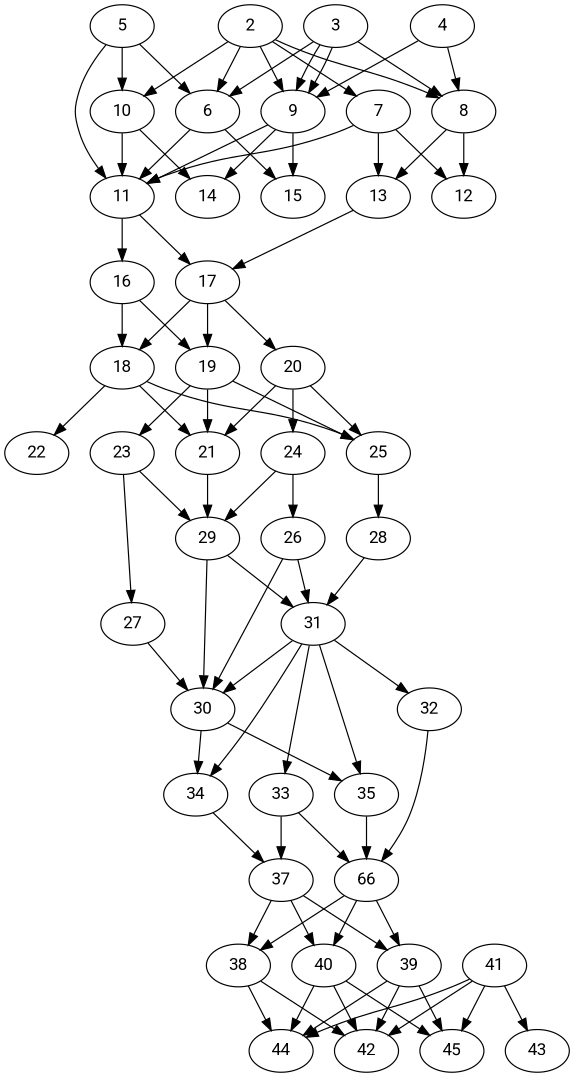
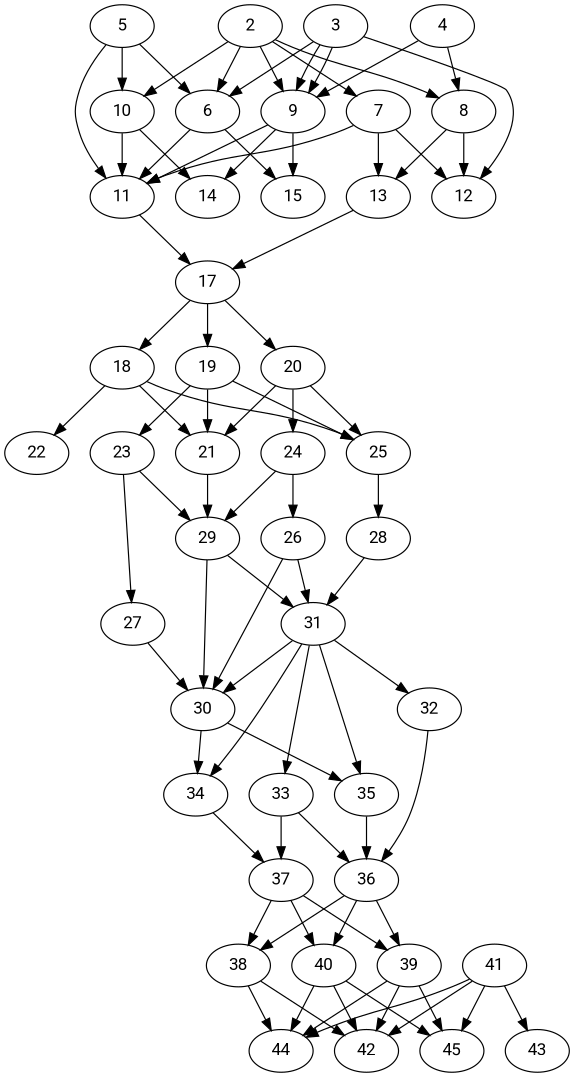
edge "3" -> "8": now "3" -> "12"
node "16": removed
node "66": label "66" -> "36"
